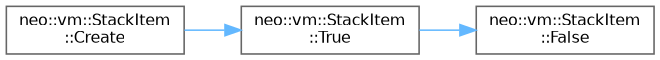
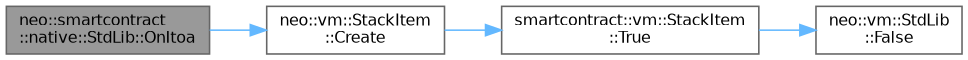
node "neo::smartcontract ::native::StdLib::OnItoa": added
node "neo::vm::StackItem ::True": label "neo::vm::StackItem ::True" -> "smartcontract::vm::StackItem ::True"
node "neo::vm::StackItem ::False": label "neo::vm::StackItem ::False" -> "neo::vm::StdLib ::False"
